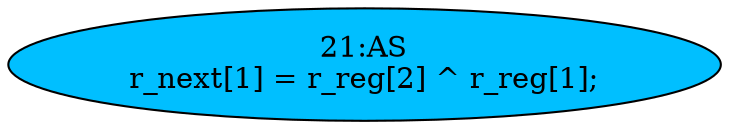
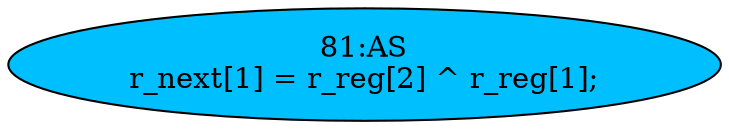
node "21:AS r_next[1] = r_reg[2] ^ r_reg[1];": label "21:AS r_next[1] = r_reg[2] ^ r_reg[1];" -> "81:AS r_next[1] = r_reg[2] ^ r_reg[1];"
